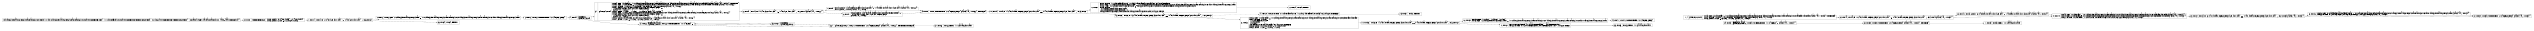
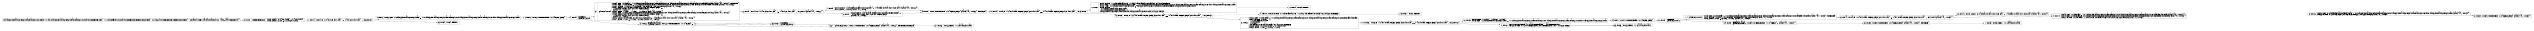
node "25: 0x0054": removed
node "20: 0x0042": added
